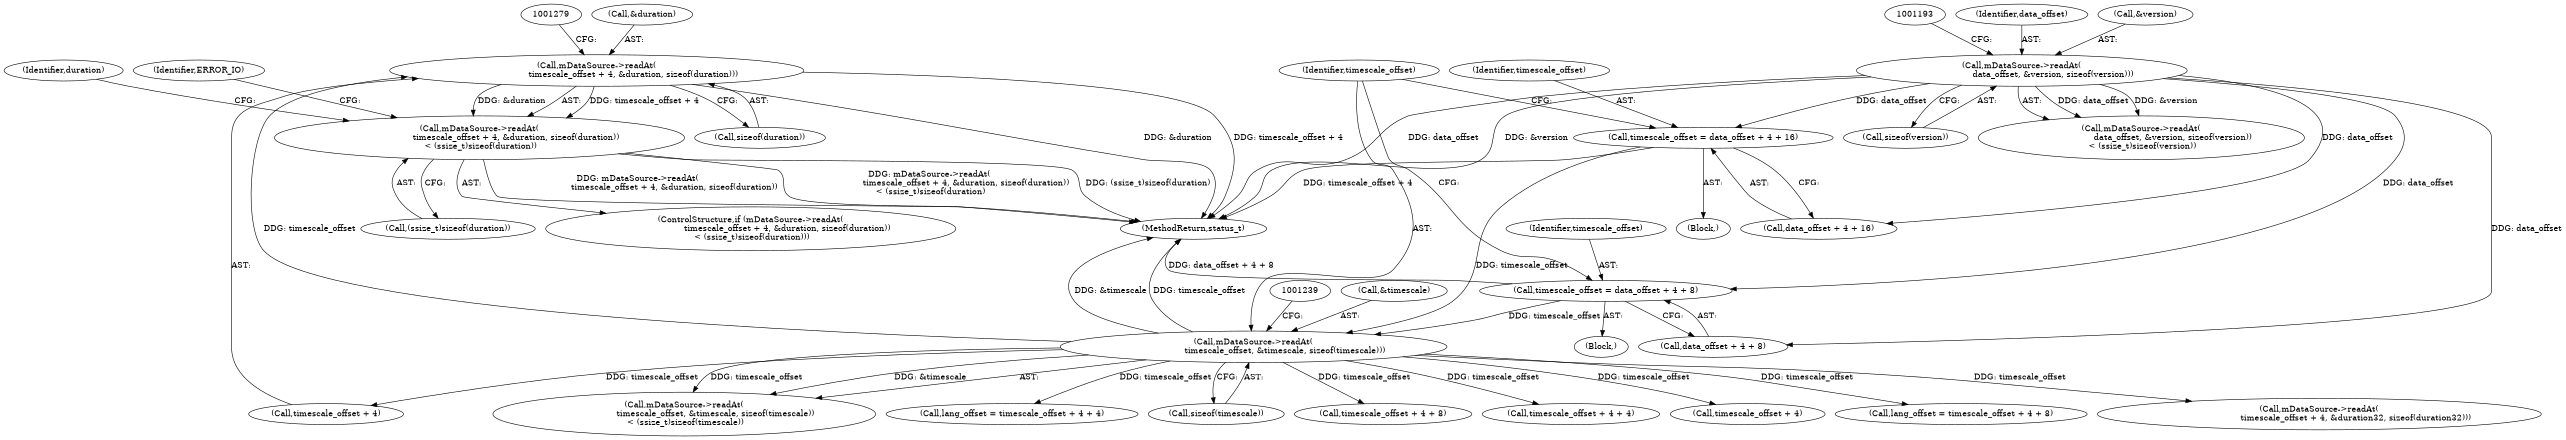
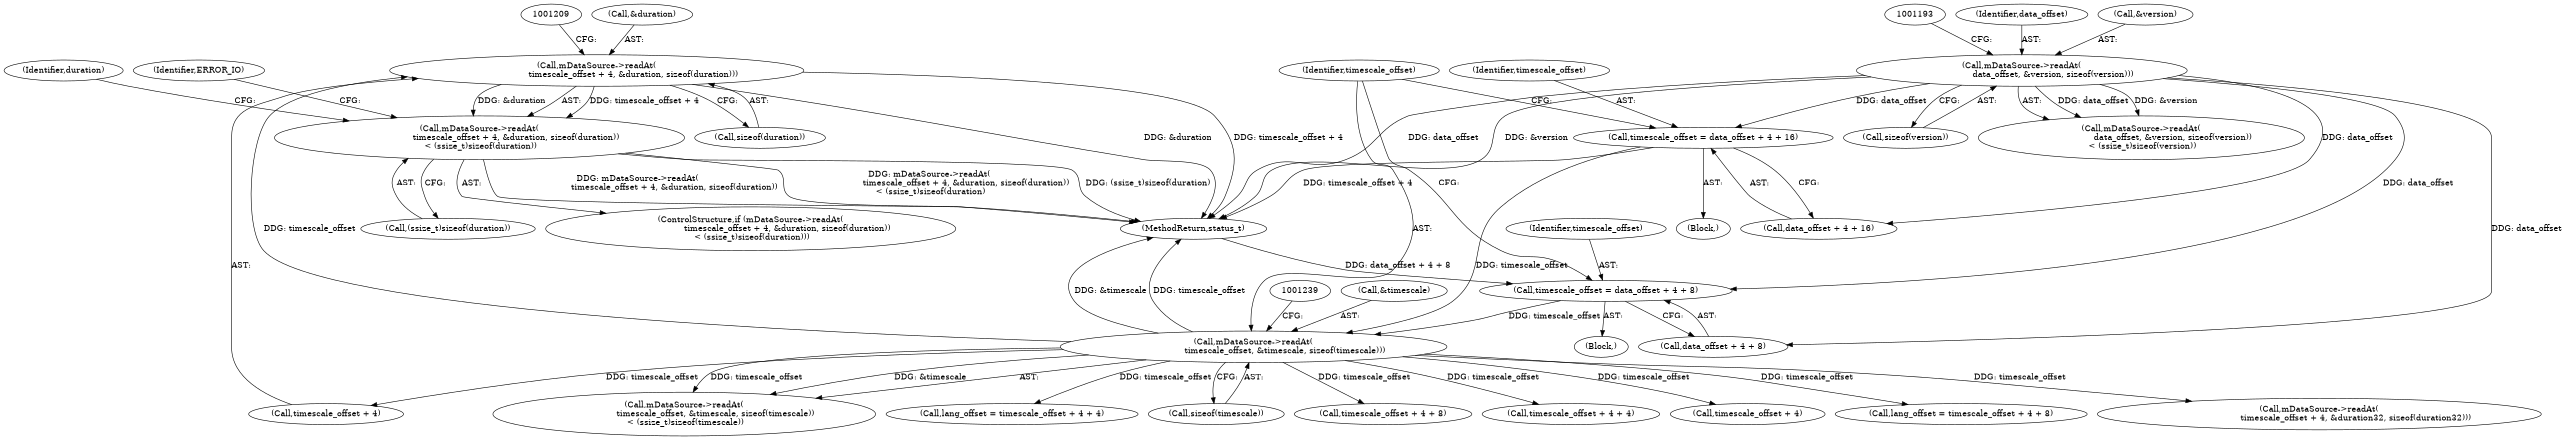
node "1001279": label "1001279" -> "1001209"
edge "(Call,timescale_offset = data_offset + 4 + 8)" -> "(MethodReturn,status_t)": reversed
